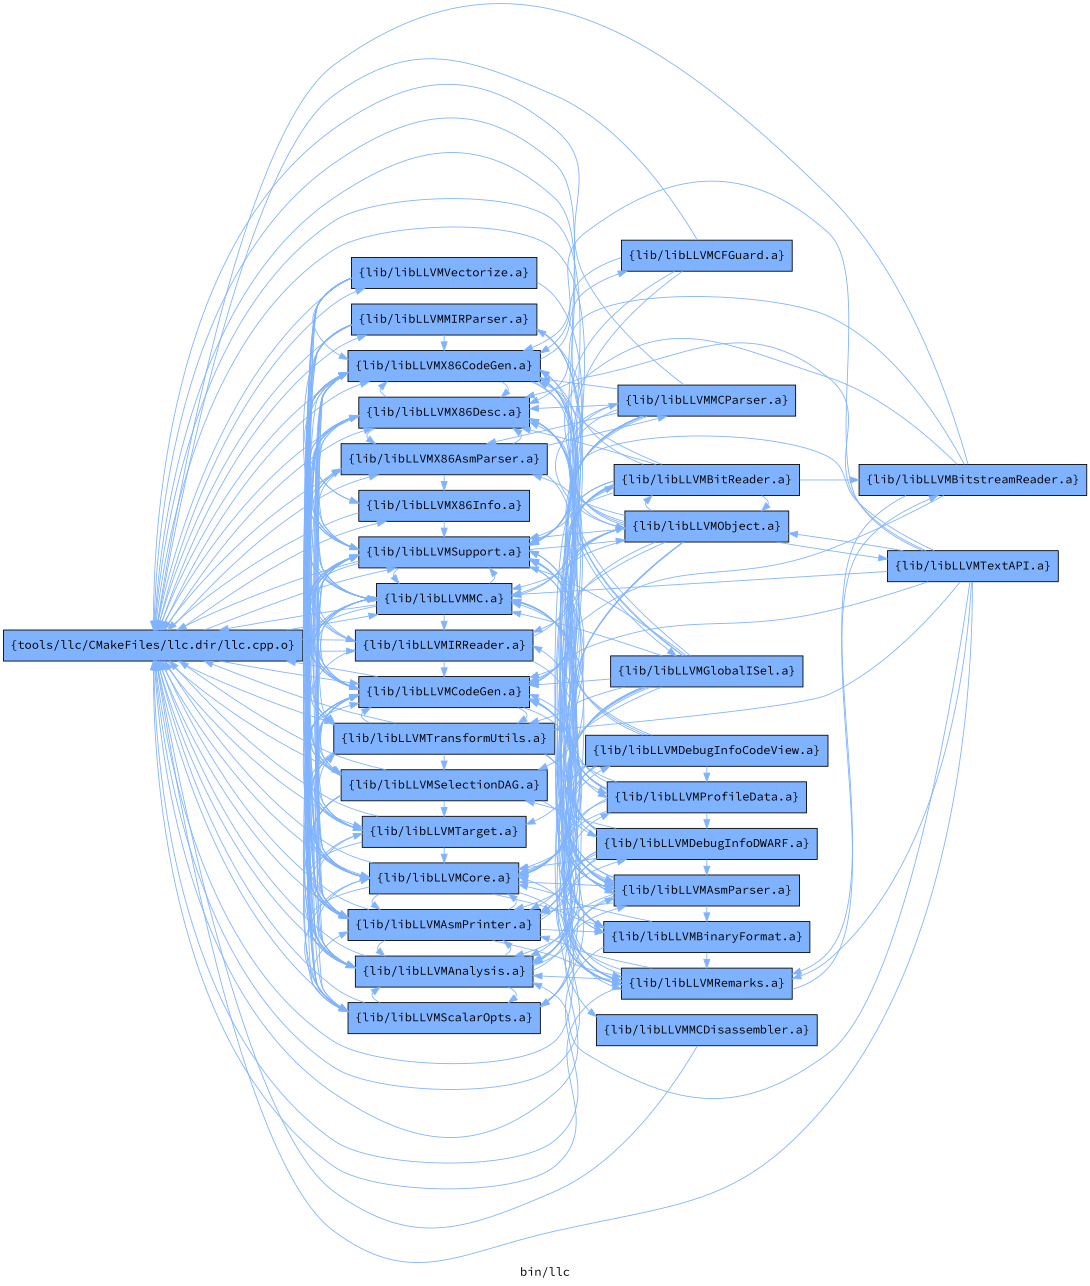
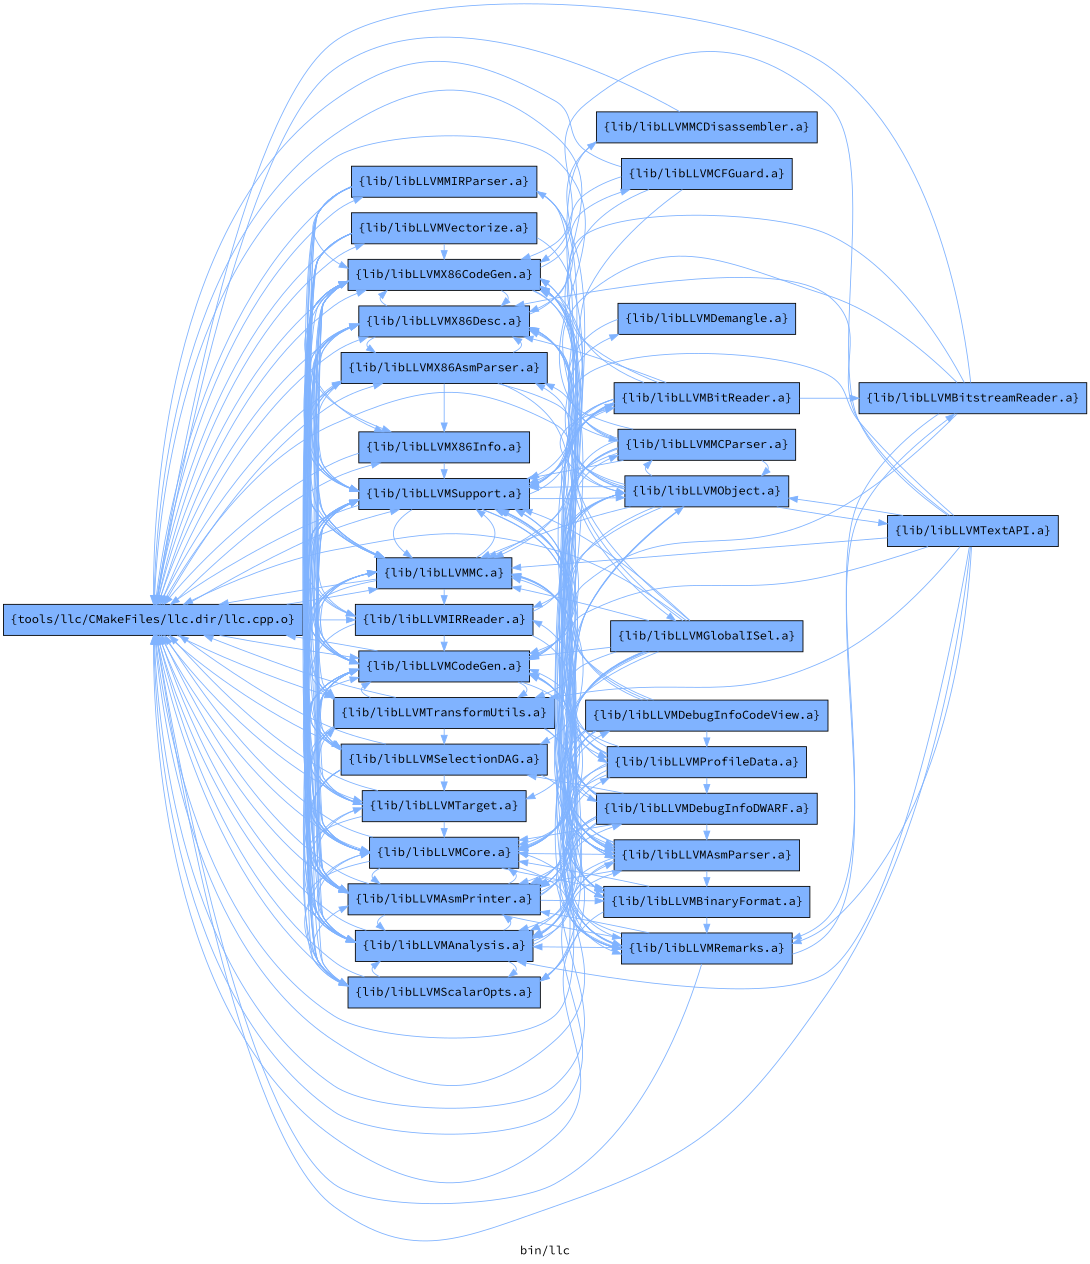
edge "{lib/libLLVMMCDisassembler.a}" -> "{lib/libLLVMSupport.a}": added
node "{lib/libLLVMDemangle.a}": added
edge "{lib/libLLVMIRReader.a}" -> "{tools/llc/CMakeFiles/llc.dir/llc.cpp.o}": removed
edge "{lib/libLLVMAsmPrinter.a}" -> "{lib/libLLVMMCParser.a}": added
edge "{lib/libLLVMObject.a}" -> "{lib/libLLVMCore.a}": reversed
